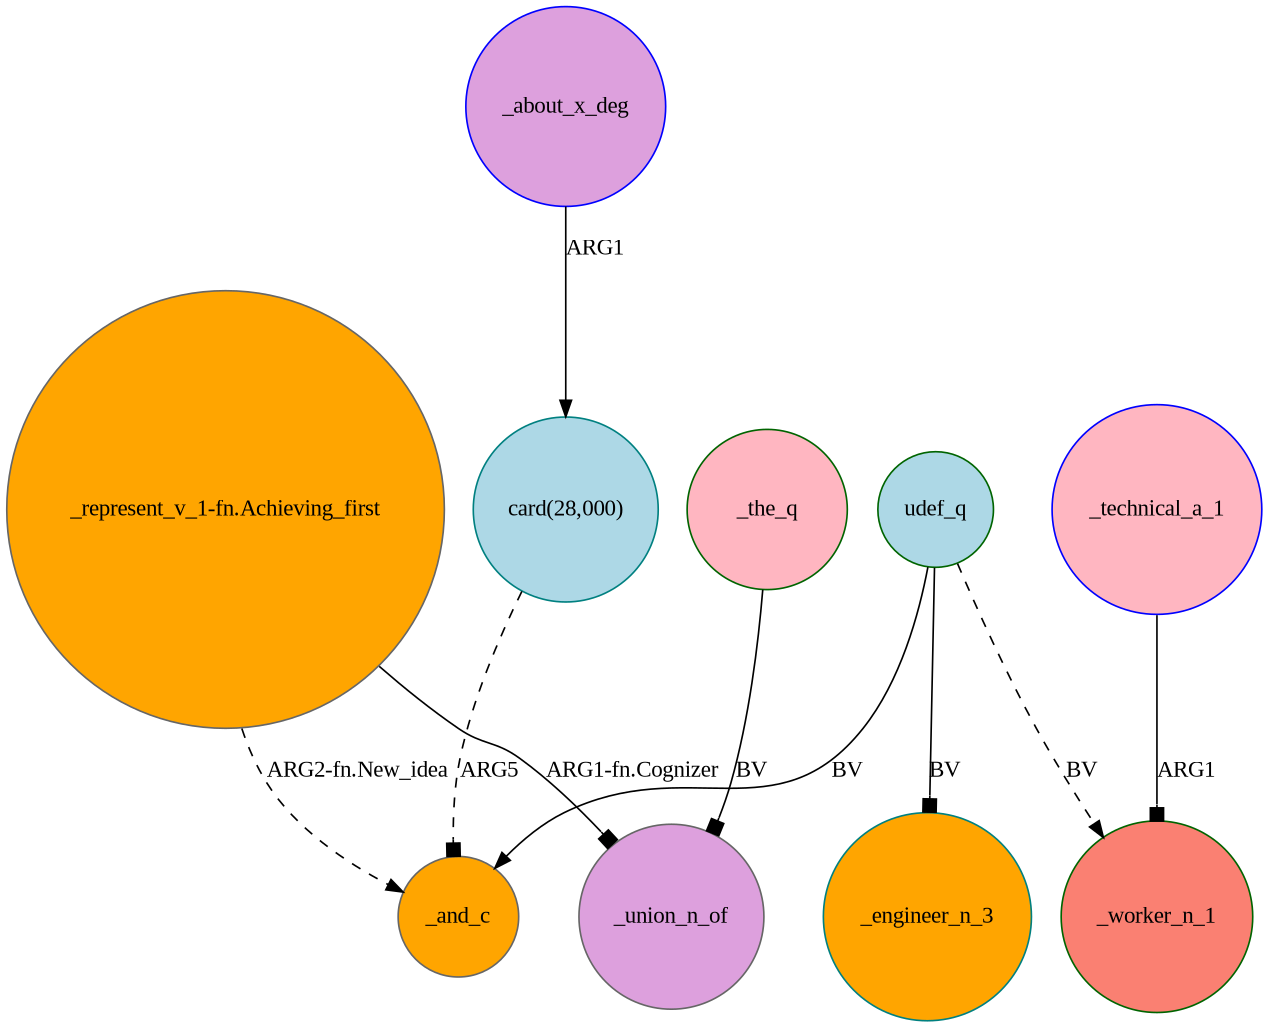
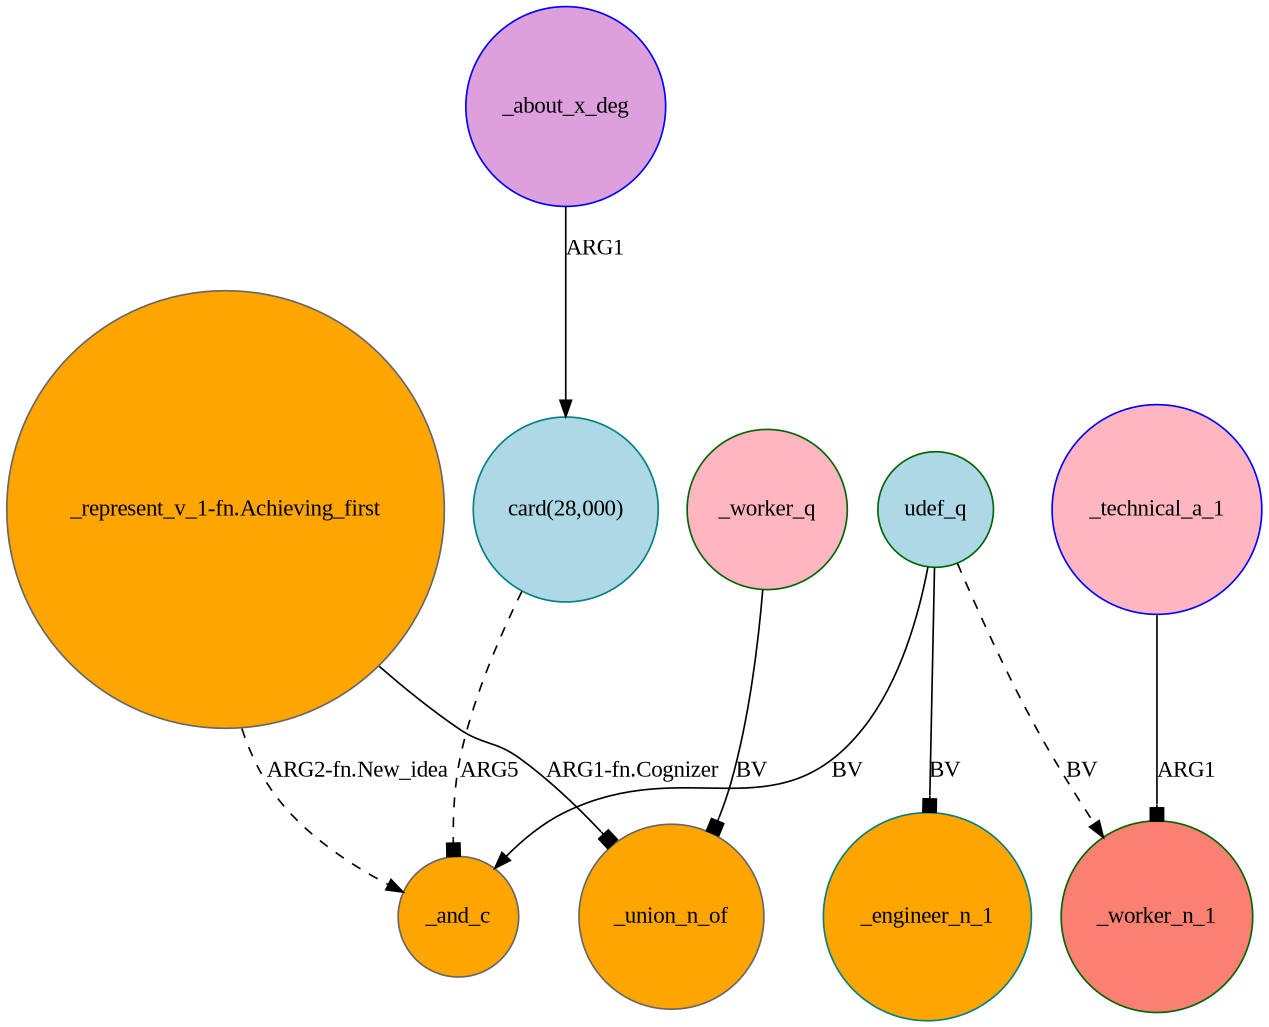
node "_the_q": label "_the_q" -> "_worker_q"
node "_union_n_of": fillcolor plum -> orange
node "_engineer_n_3": label "_engineer_n_3" -> "_engineer_n_1"
